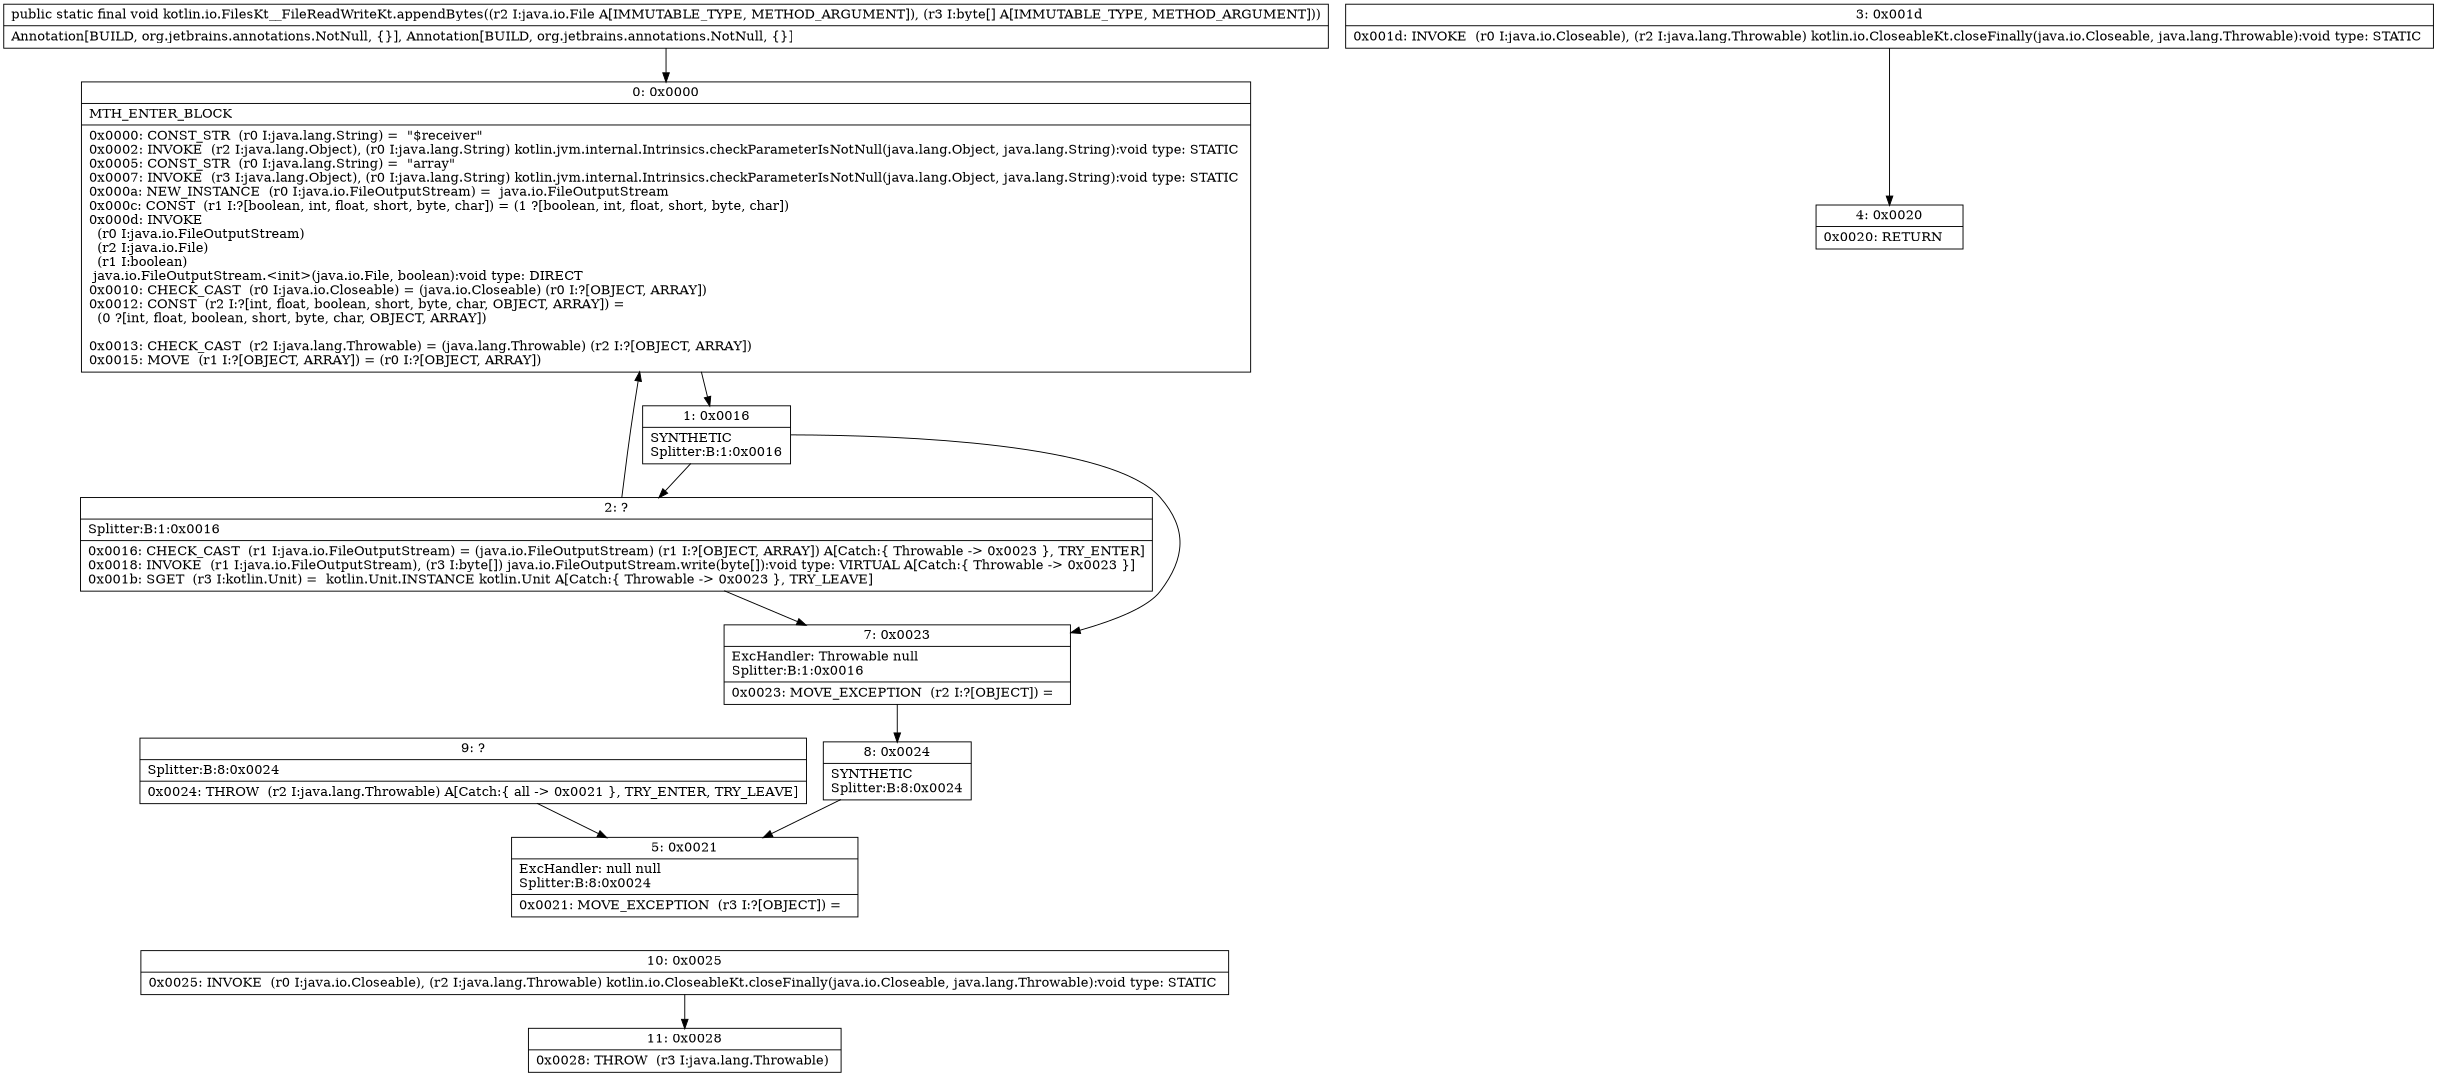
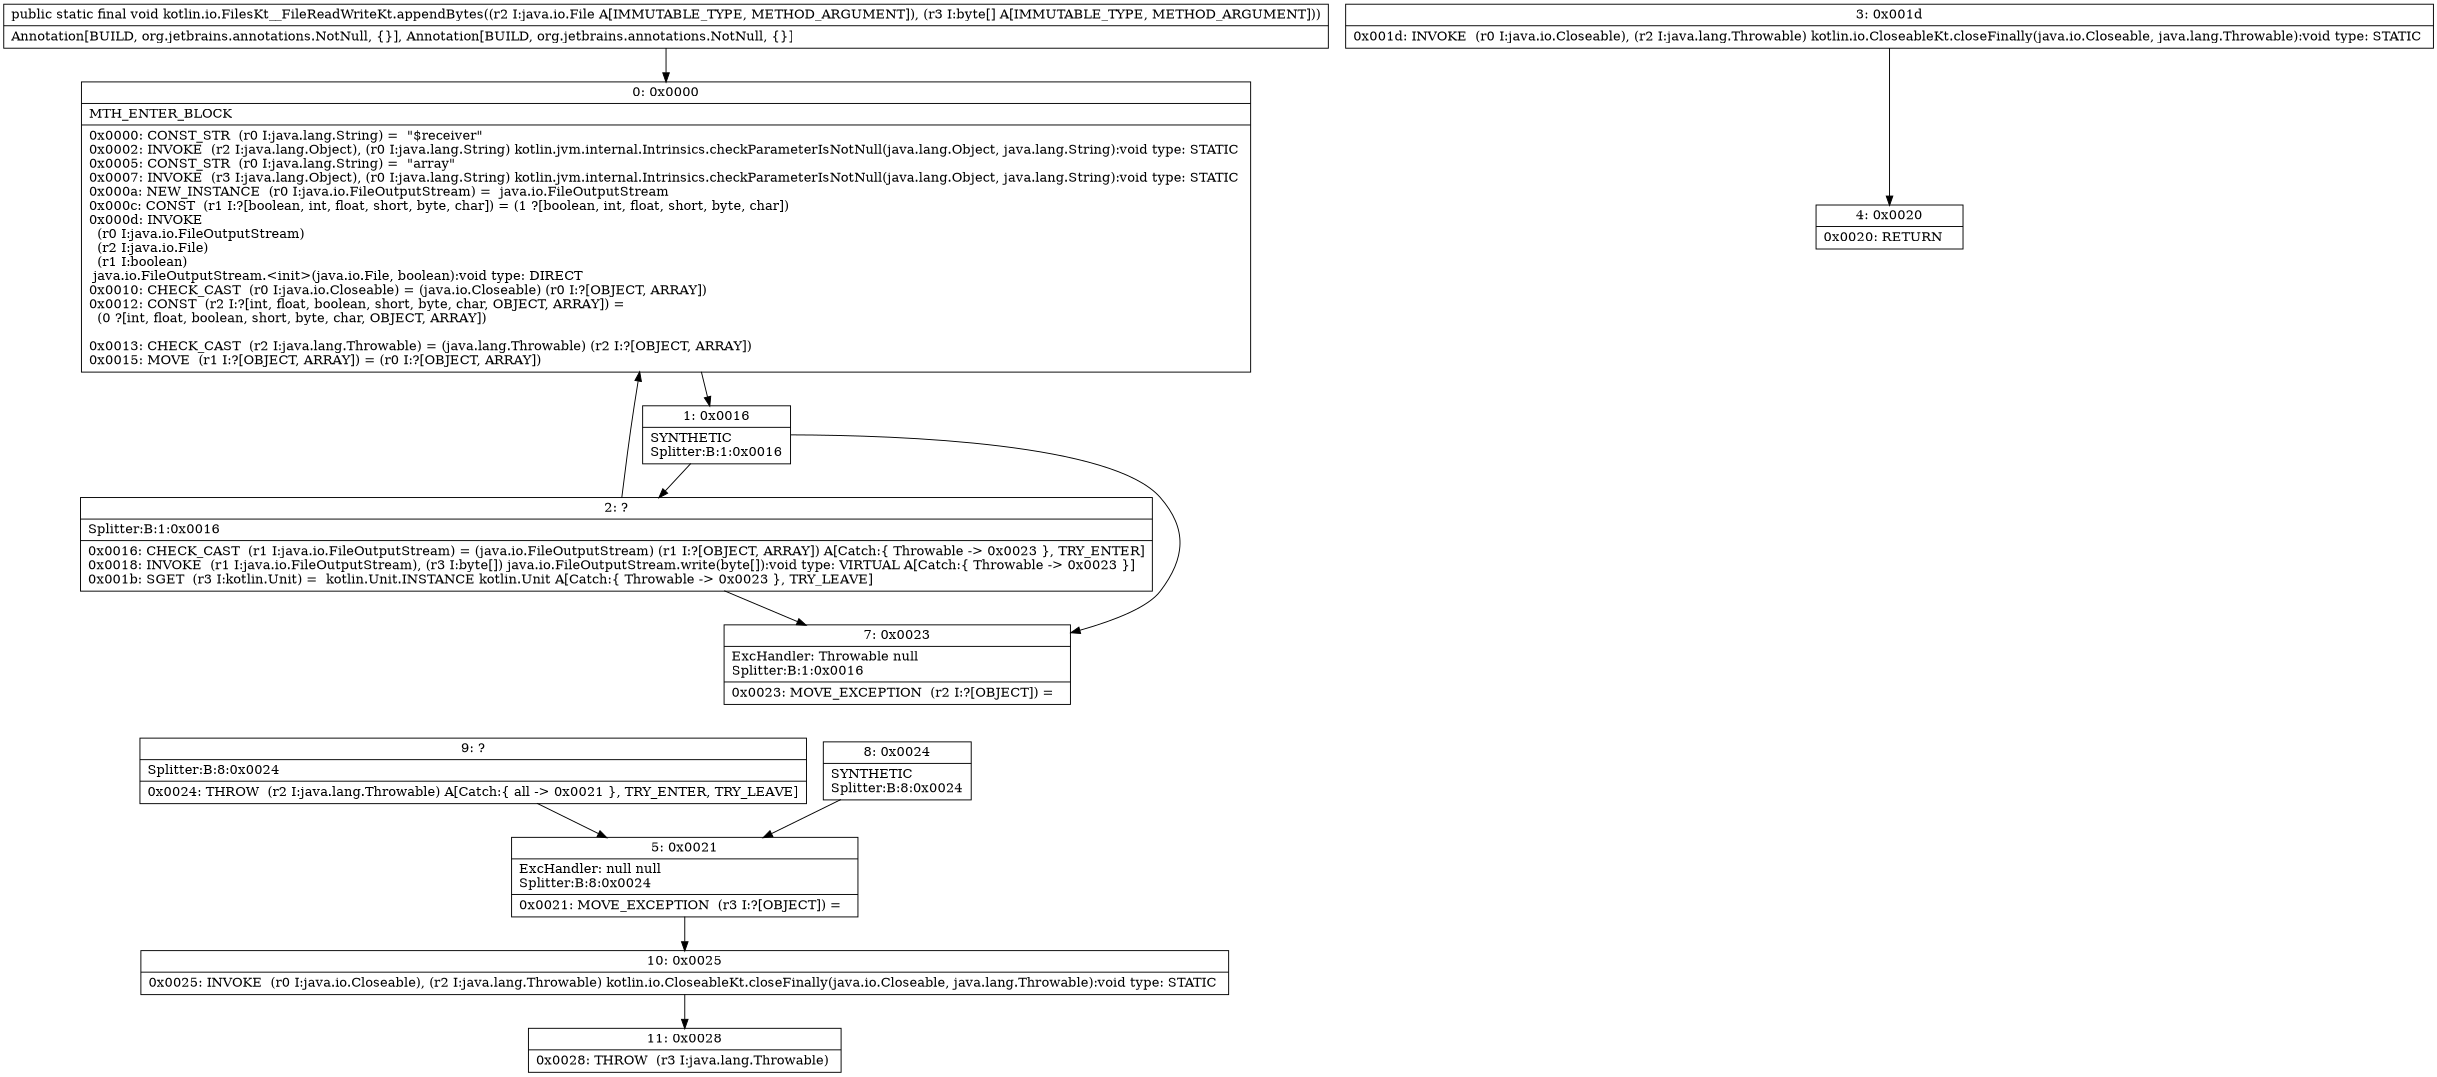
edge "7: 0x0023" -> "8: 0x0024": removed
edge "5: 0x0021" -> "10: 0x0025": added
